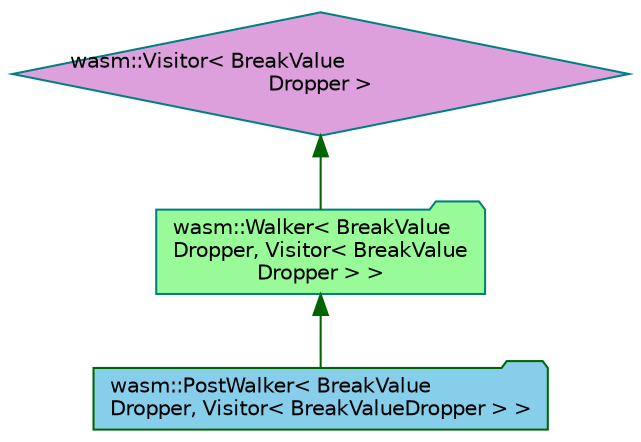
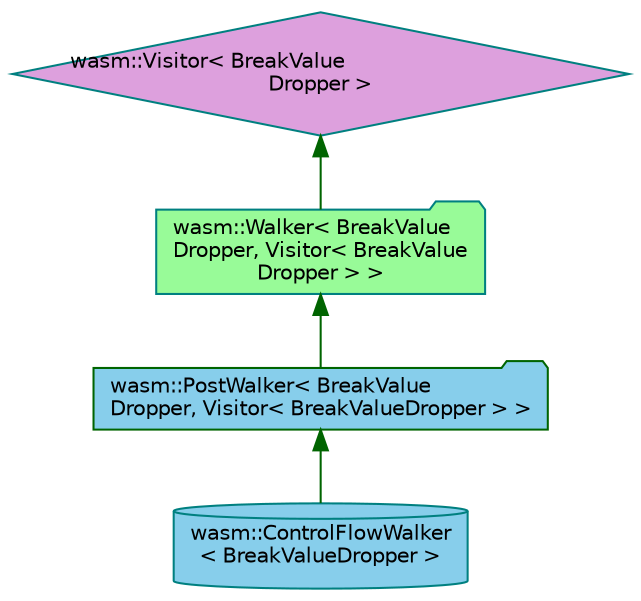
node "wasm::ControlFlowWalker < BreakValueDropper >": added
